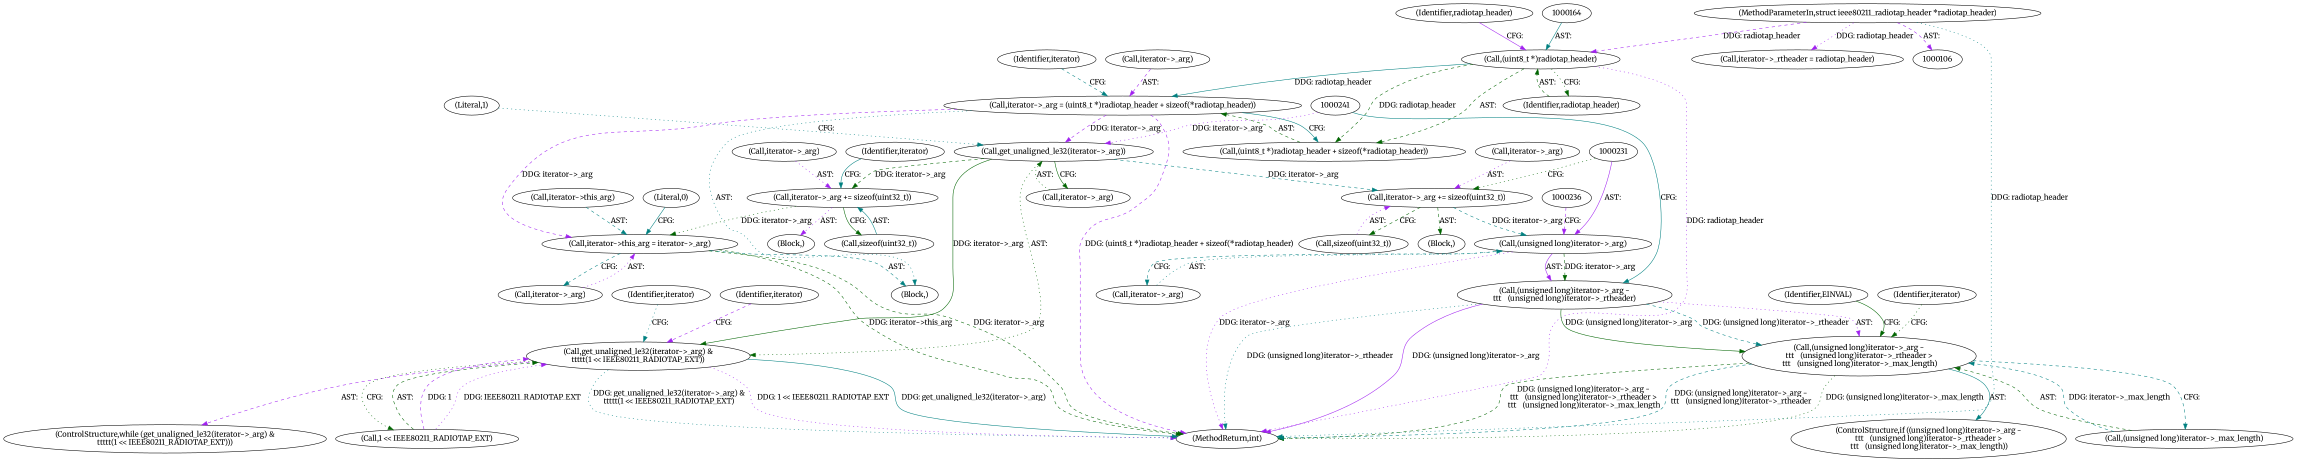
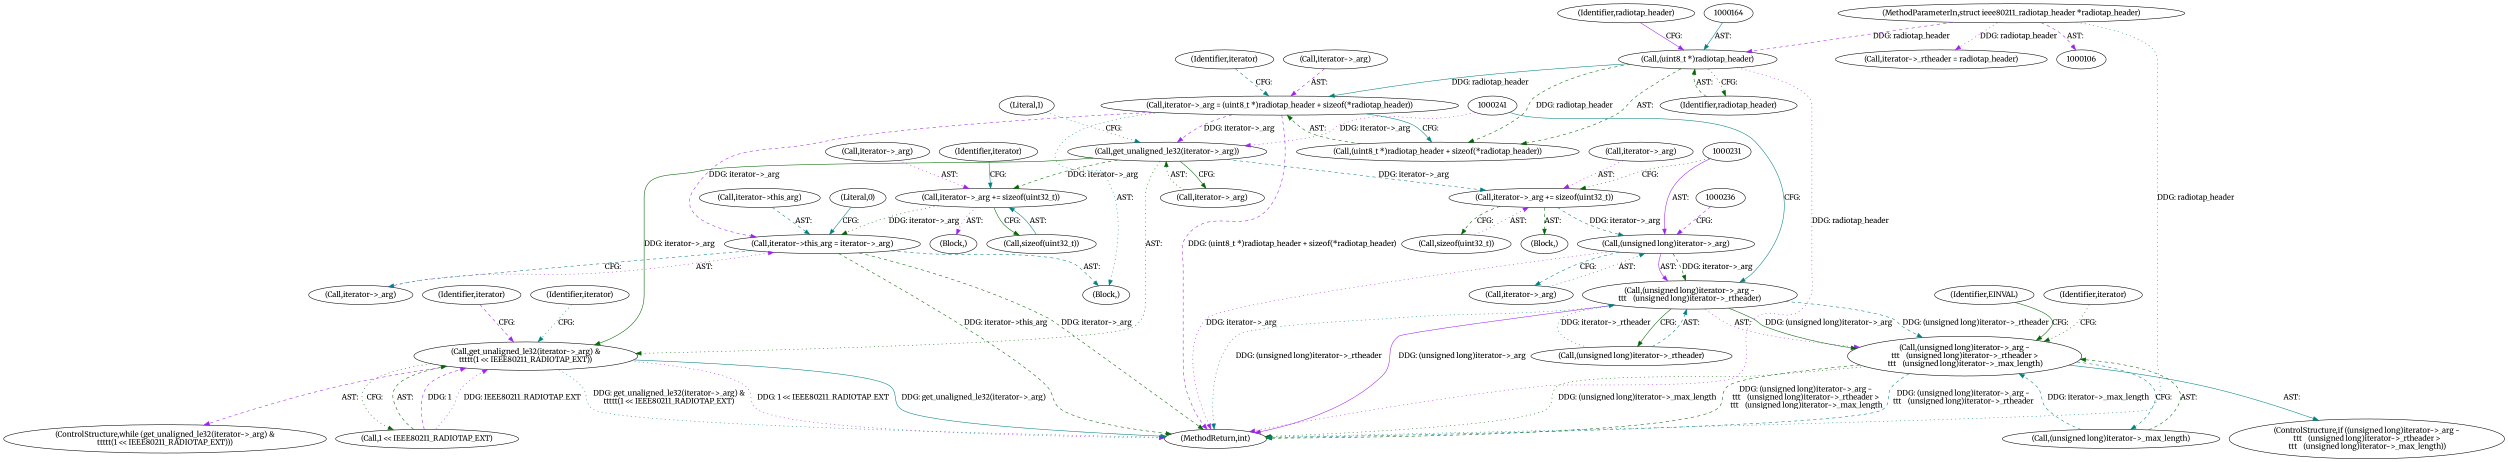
node "(Call,(unsigned long)iterator->_rtheader)": added
